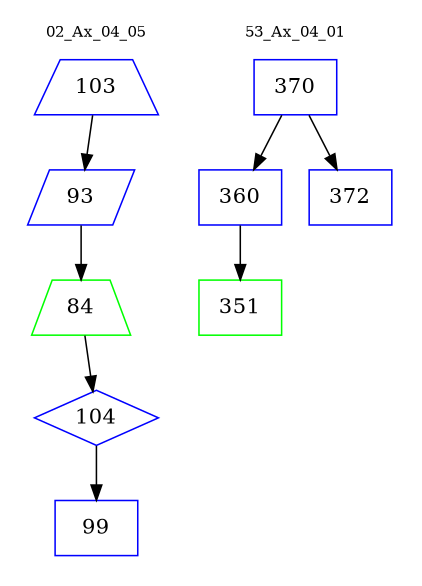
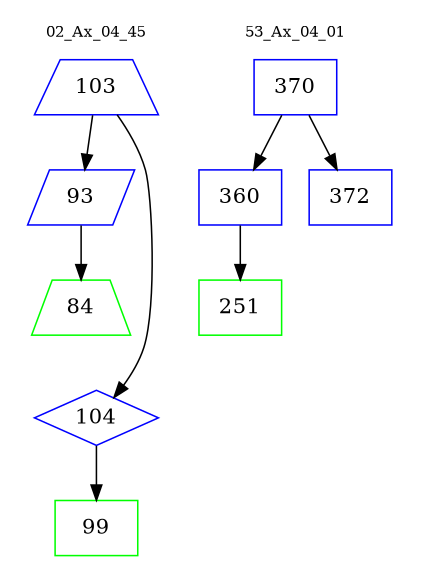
cluster "02_Ax_04_05": label "02_Ax_04_05" -> "02_Ax_04_45"
node "351": label "351" -> "251"
edge "84" -> "104": now "103" -> "104"
node "99": color blue -> green
